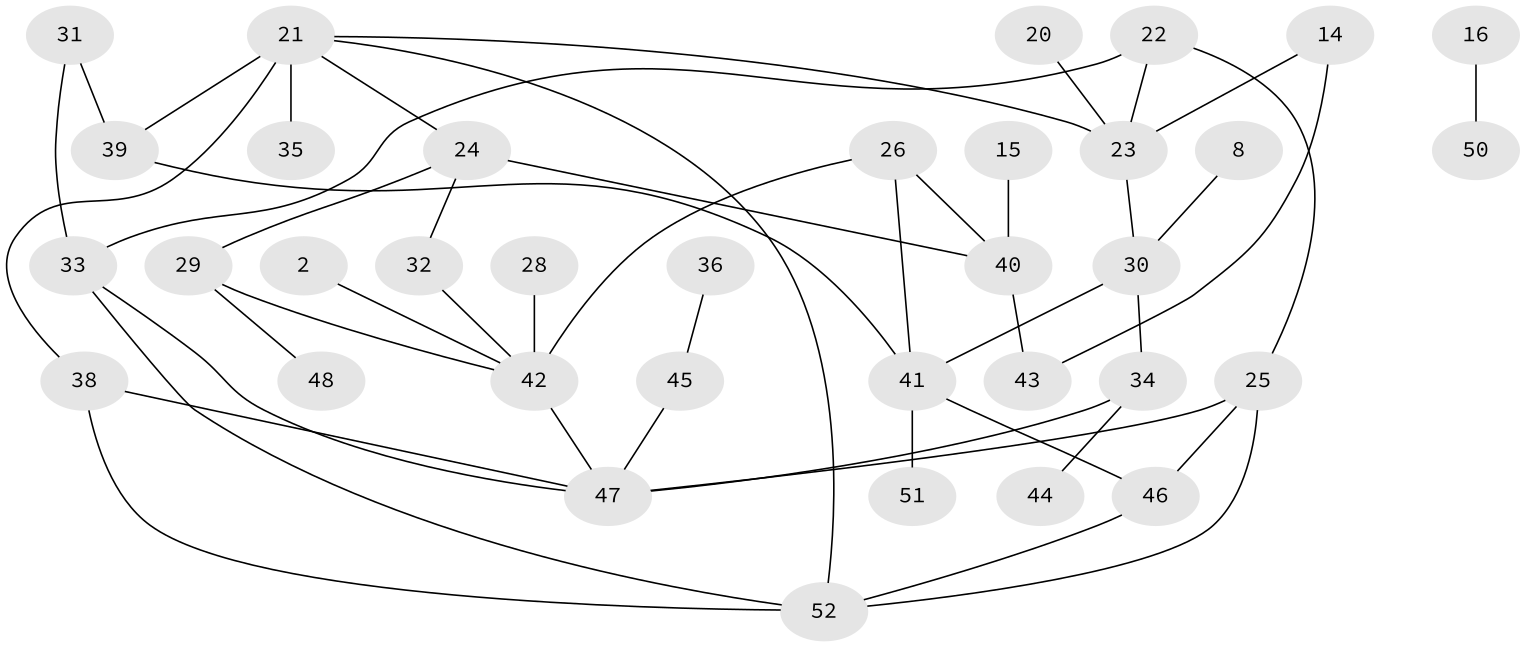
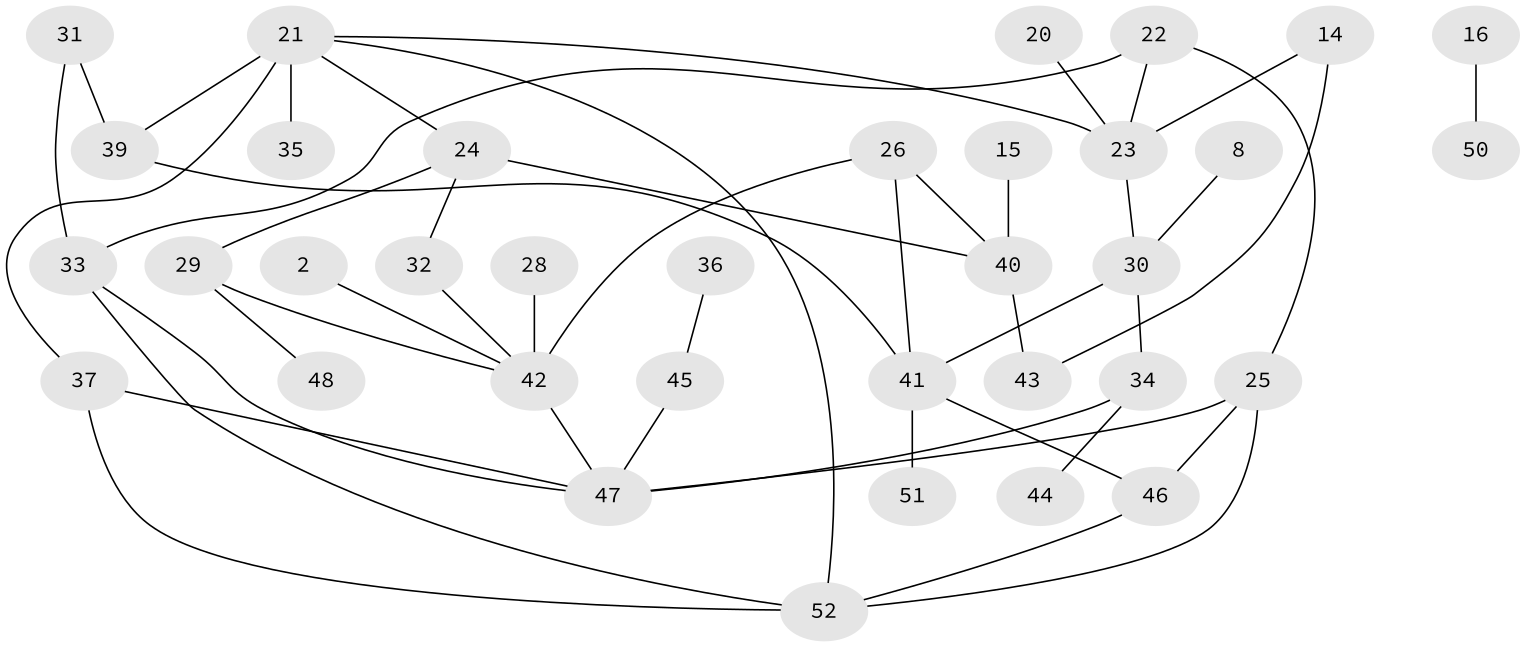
node "38": label "38" -> "37"
